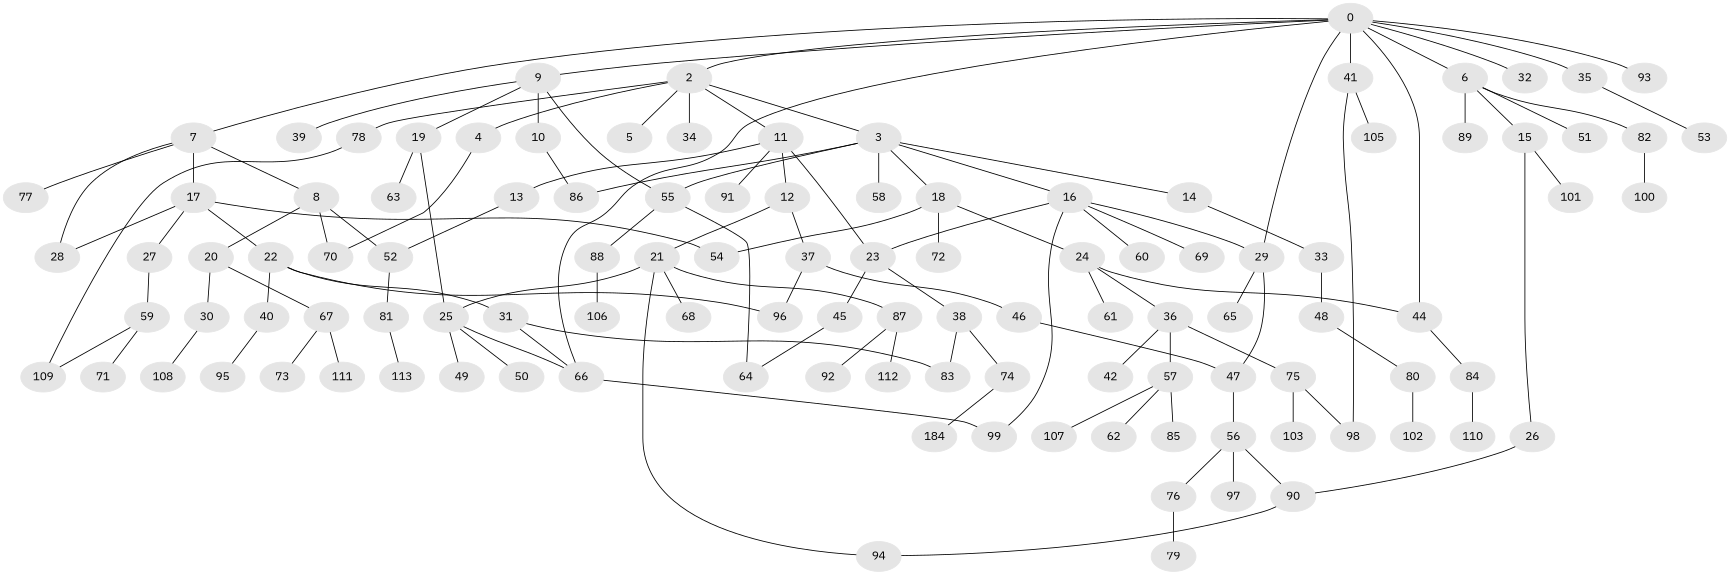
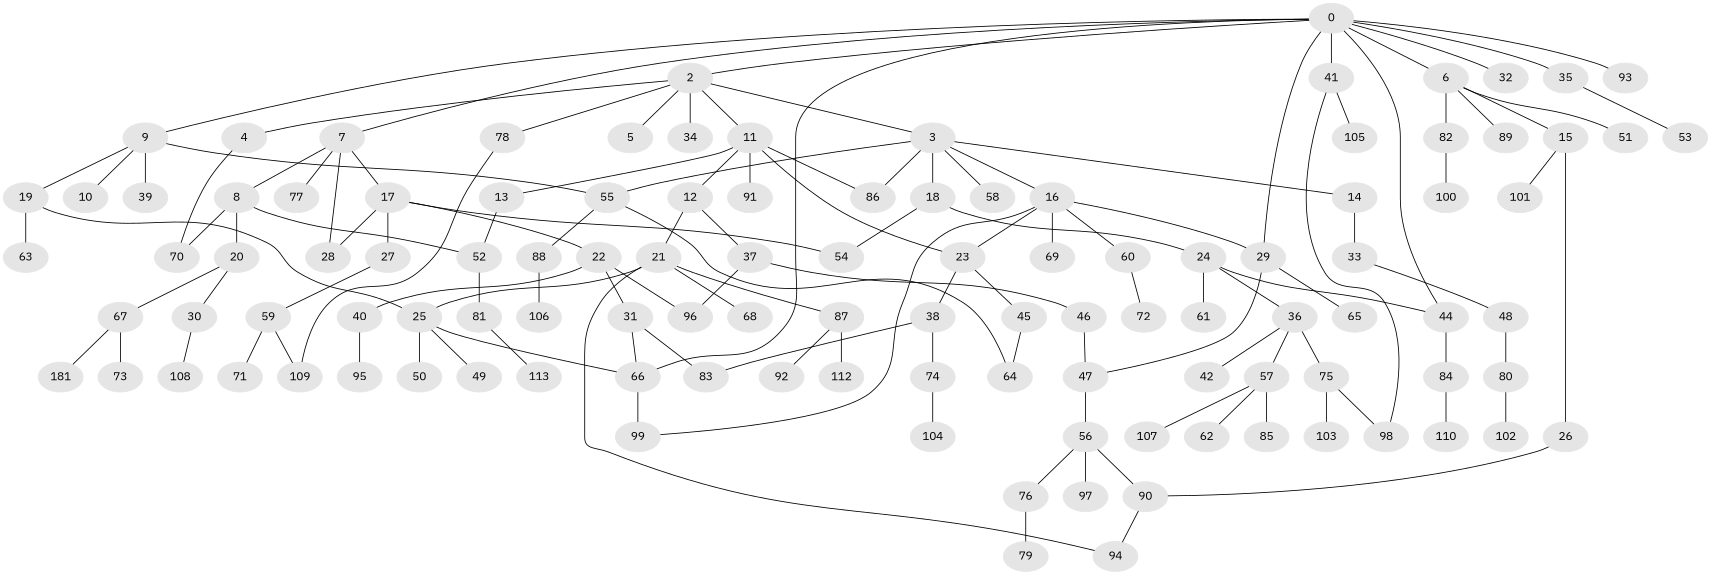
edge "10" -- "86": now "11" -- "86"
edge "18" -- "72": now "60" -- "72"
node "111": label "111" -> "181"
node "184": label "184" -> "104"
